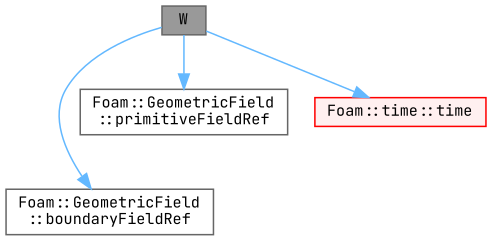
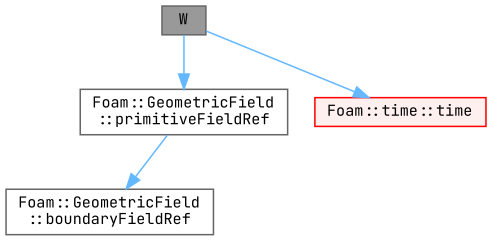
edge "W" -> "Foam::GeometricField ::boundaryFieldRef": now "Foam::GeometricField ::primitiveFieldRef" -> "Foam::GeometricField ::boundaryFieldRef"
